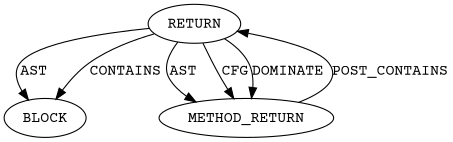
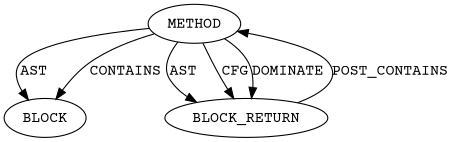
node "RETURN": label "RETURN" -> "METHOD"
node "METHOD_RETURN": label "METHOD_RETURN" -> "BLOCK_RETURN"
